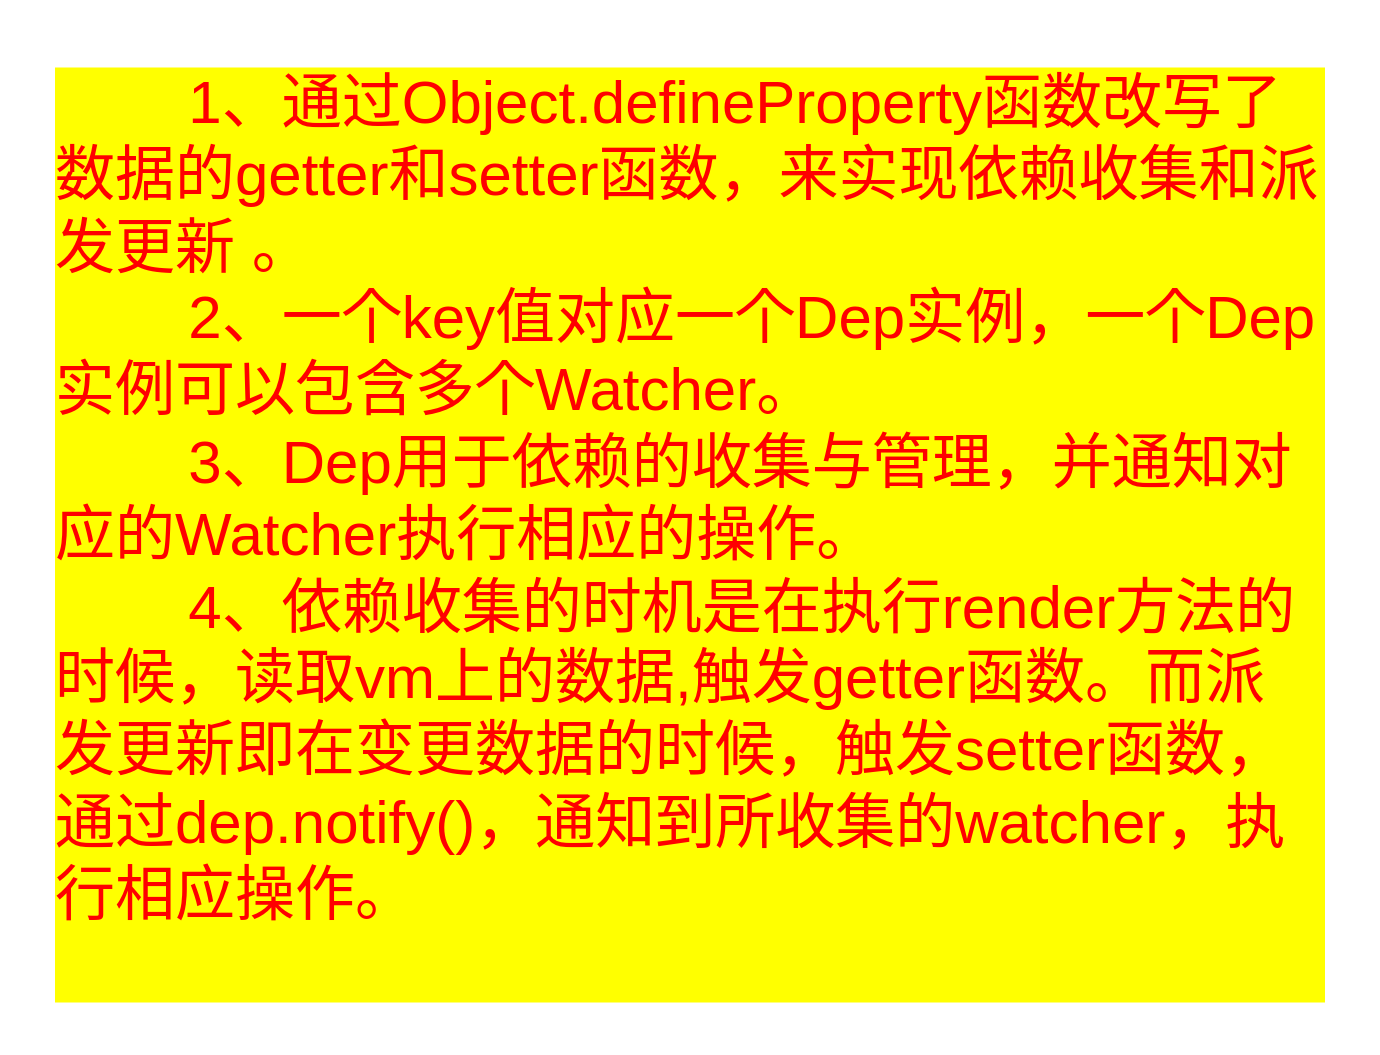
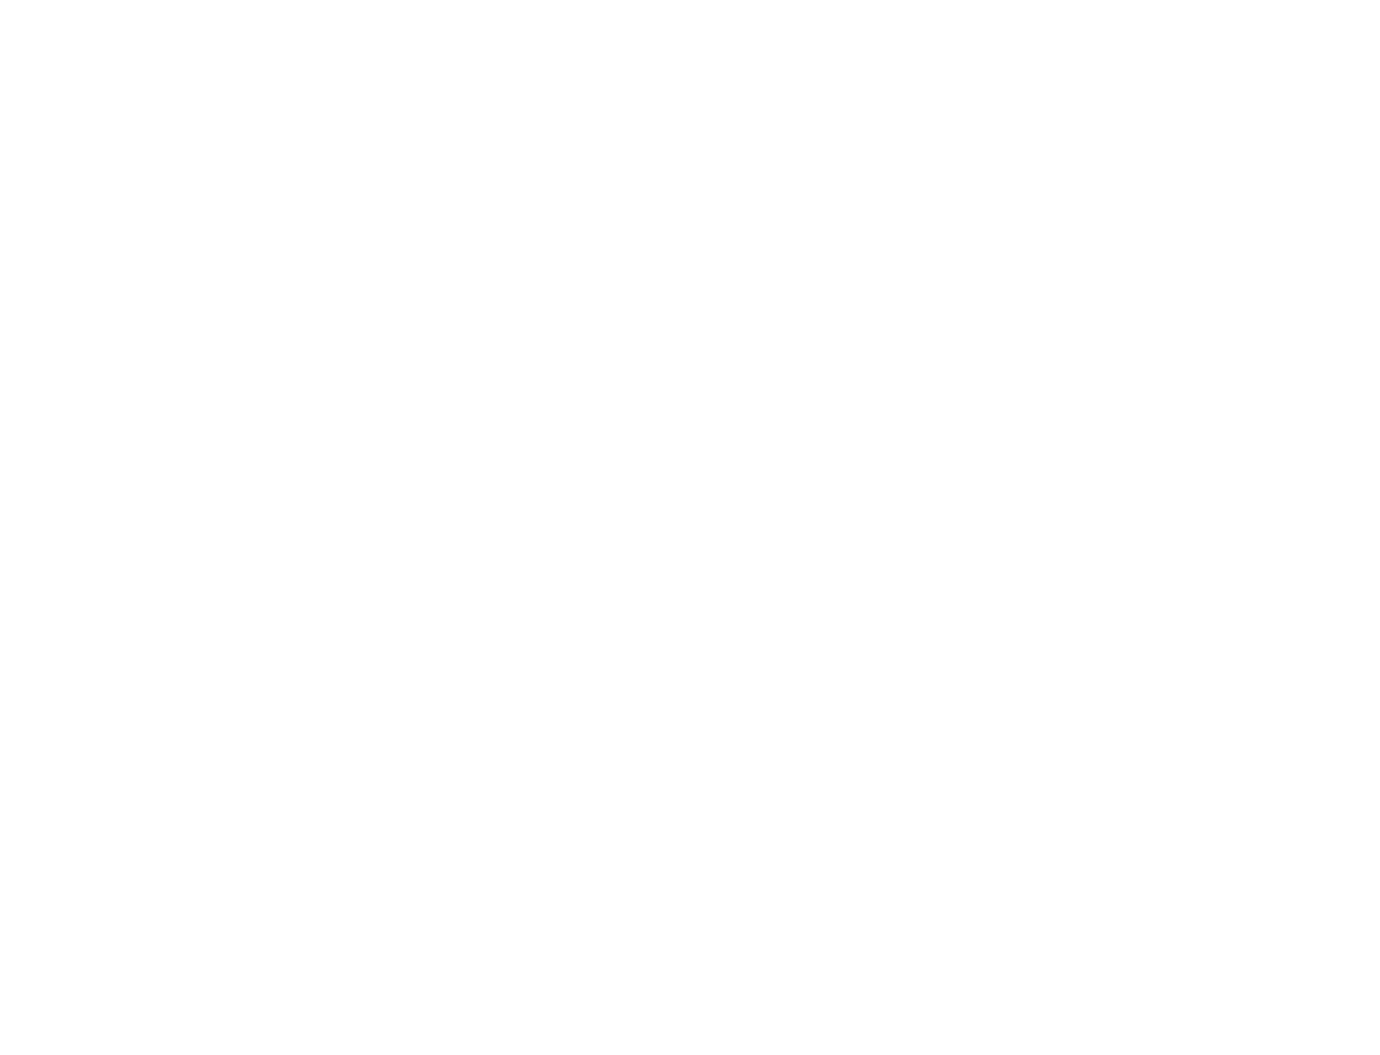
node "1、通过Object.defineProperty函数改写了数据的getter和setter函数，来实现依赖收集和派发更新 。 2、一个key值对应一个Dep实例，一个Dep实例可以包含多个Watcher。 3、Dep用于依赖的收集与管理，并通知对应的Watcher执行相应的操作。 4、依赖收集的时机是在执行render方法的时候，读取vm上的数据,触发getter函数。而派发更新即在变更数据的时候，触发setter函数，通过dep.notify()，通知到所收集的watcher，执行相应操作。": removed
